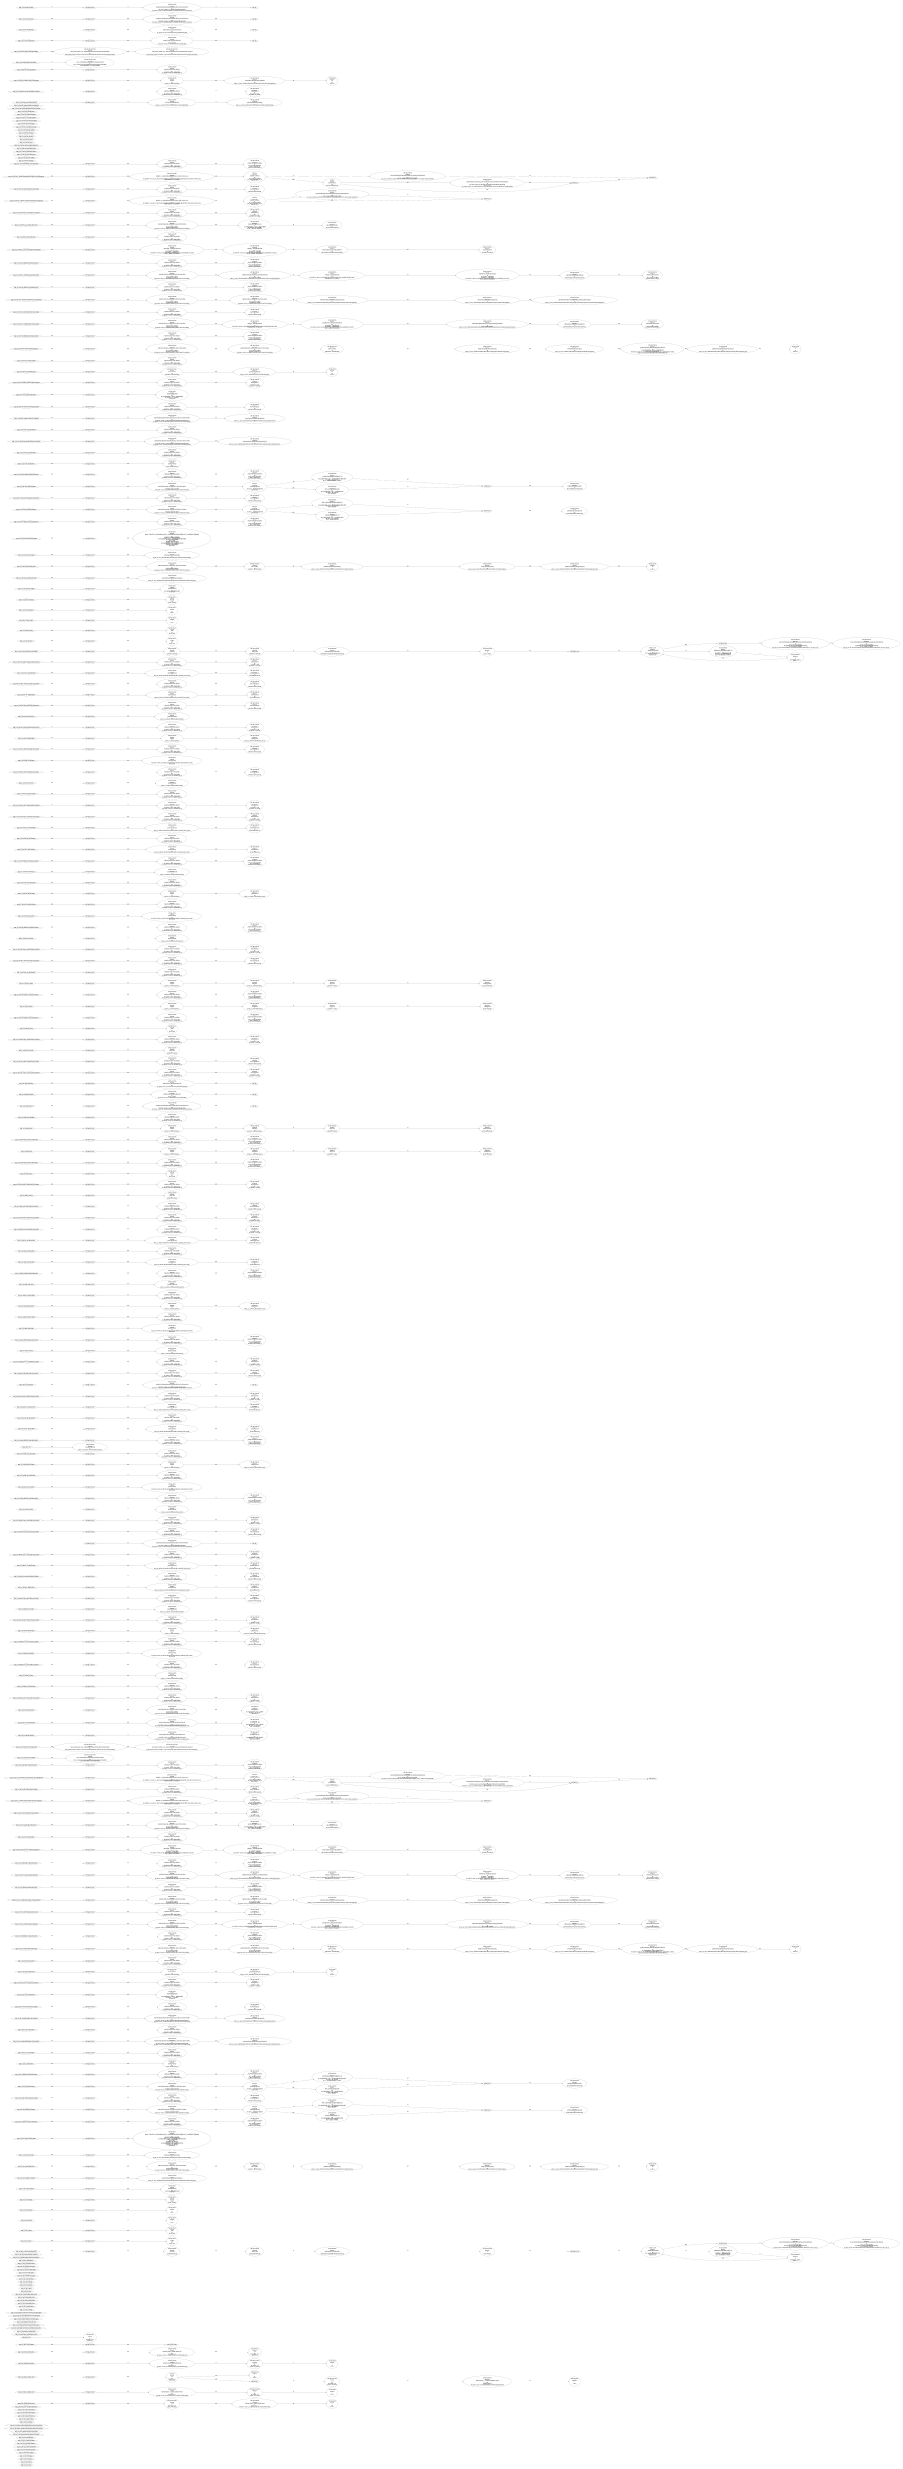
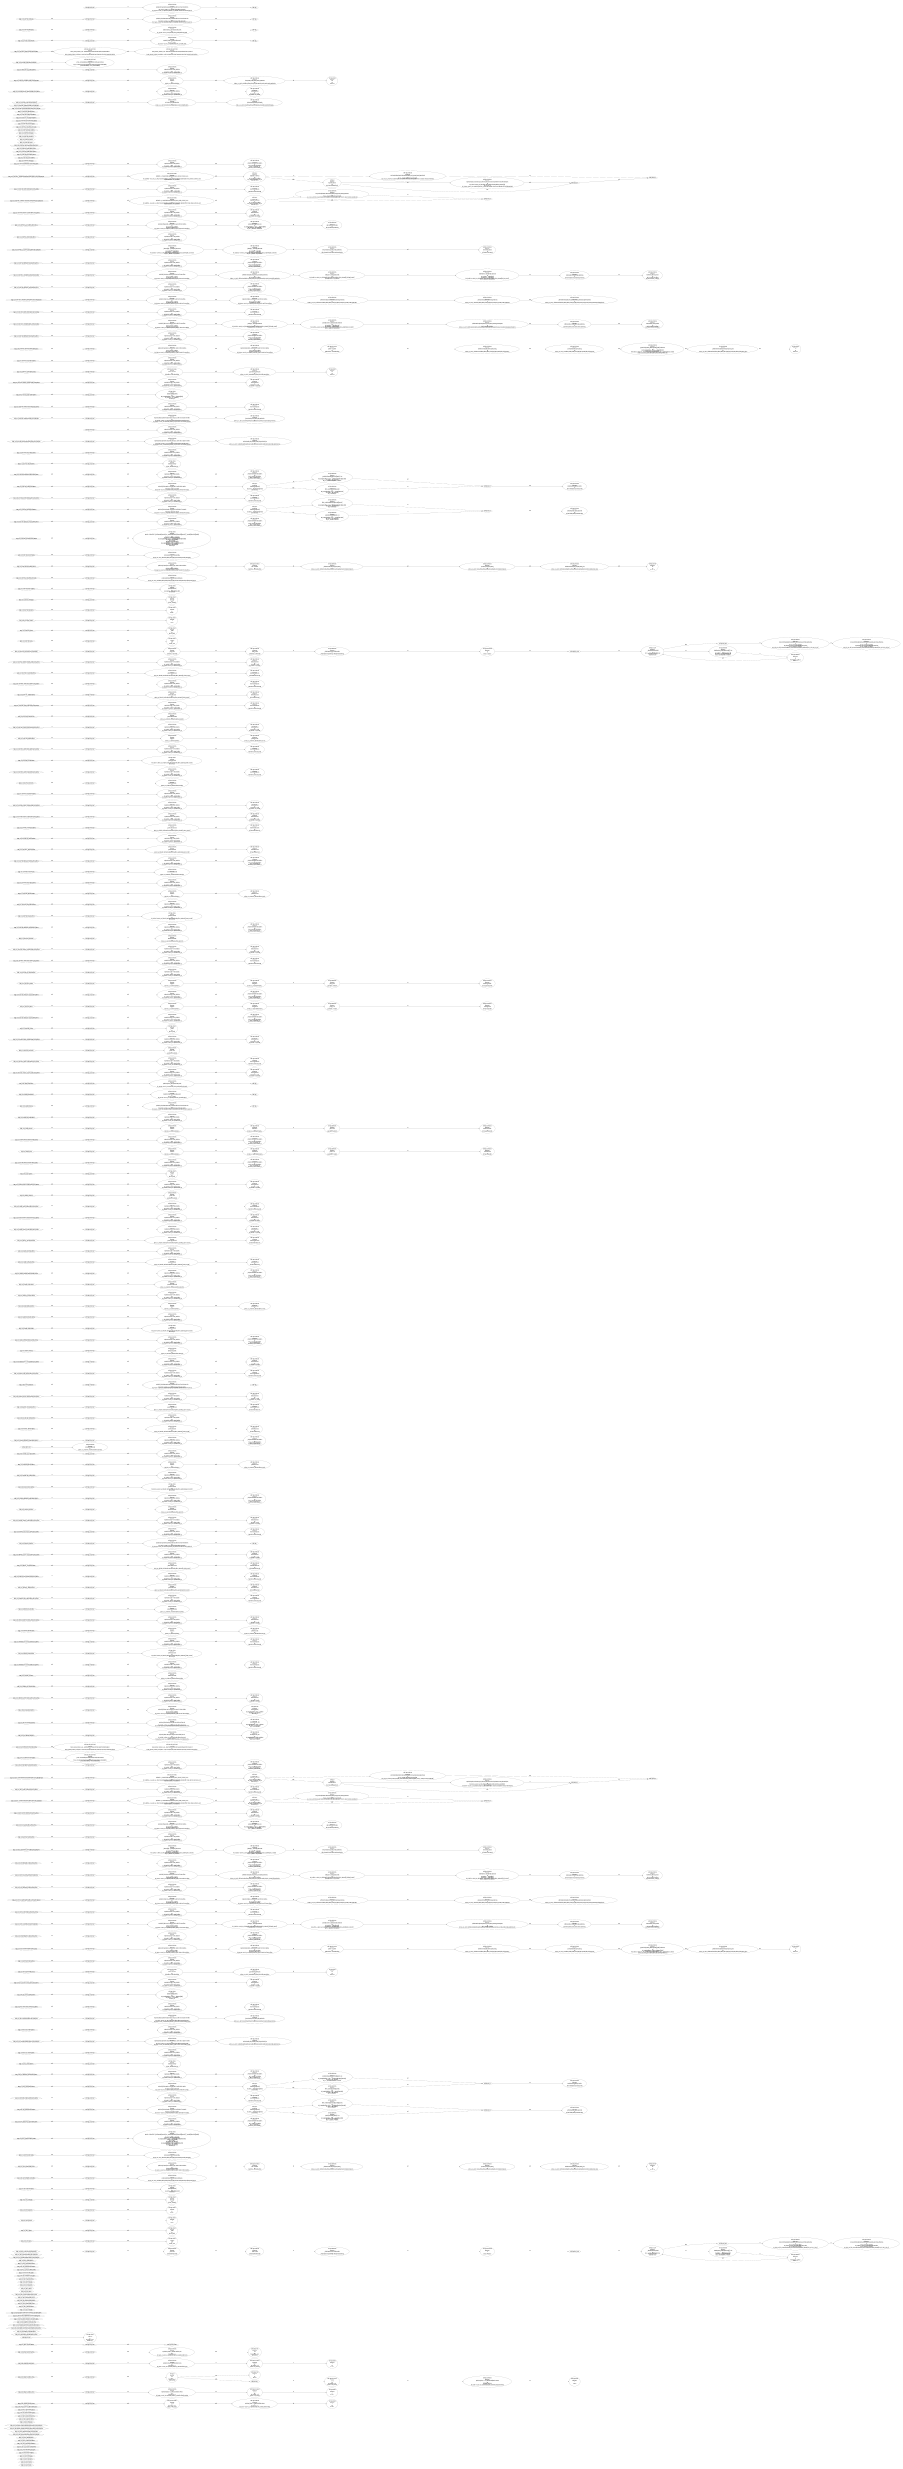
node "buggy_30.sol_SKYBITToken_onlyMinter()": removed
node "buggy_30.sol_SKYBITToken_bug_txorigin24(address)": removed
node "buggy_30.sol_MinterRole_onlyMinter()": added
